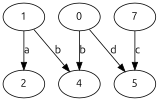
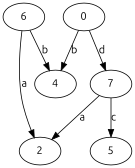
node "1": label "1" -> "6"
edge "0" -> "5": now "0" -> "7"
edge "7" -> "2": added, label "a"
